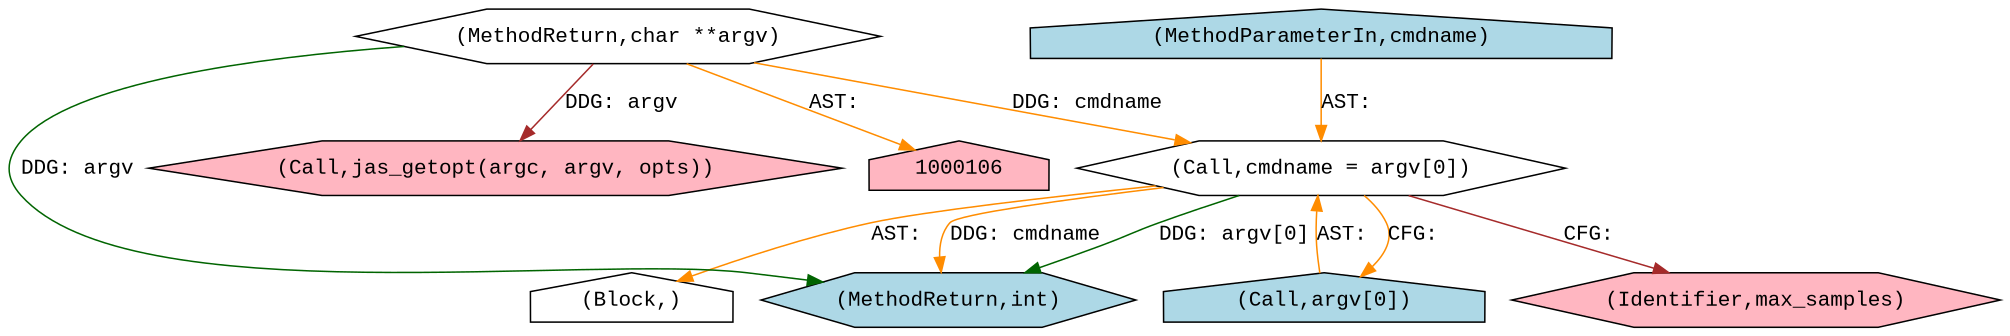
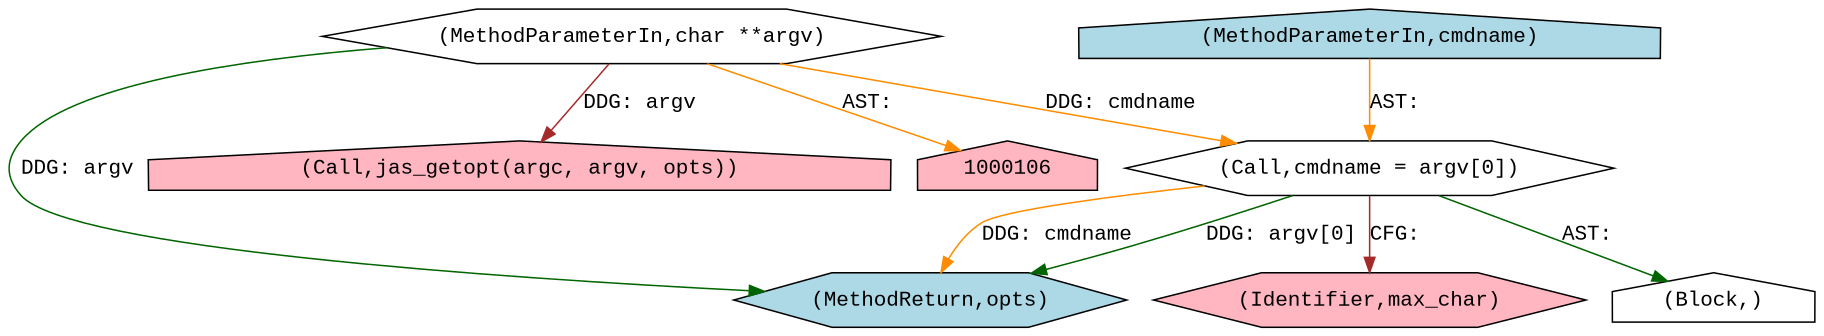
node "(MethodReturn,char **argv)": label "(MethodReturn,char **argv)" -> "(MethodParameterIn,char **argv)"
node "(Call,jas_getopt(argc, argv, opts))": shape hexagon -> house
edge "(Call,cmdname = argv[0])" -> "(Block,)": color darkorange -> darkgreen
node "(MethodReturn,int)": label "(MethodReturn,int)" -> "(MethodReturn,opts)"
node "(Call,argv[0])": removed
node "(Identifier,max_samples)": label "(Identifier,max_samples)" -> "(Identifier,max_char)"
